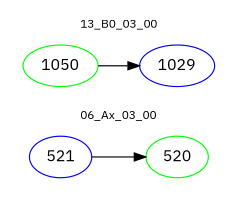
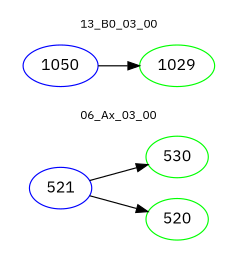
node "1050": color green -> blue
node "1029": color blue -> green
node "530": added
